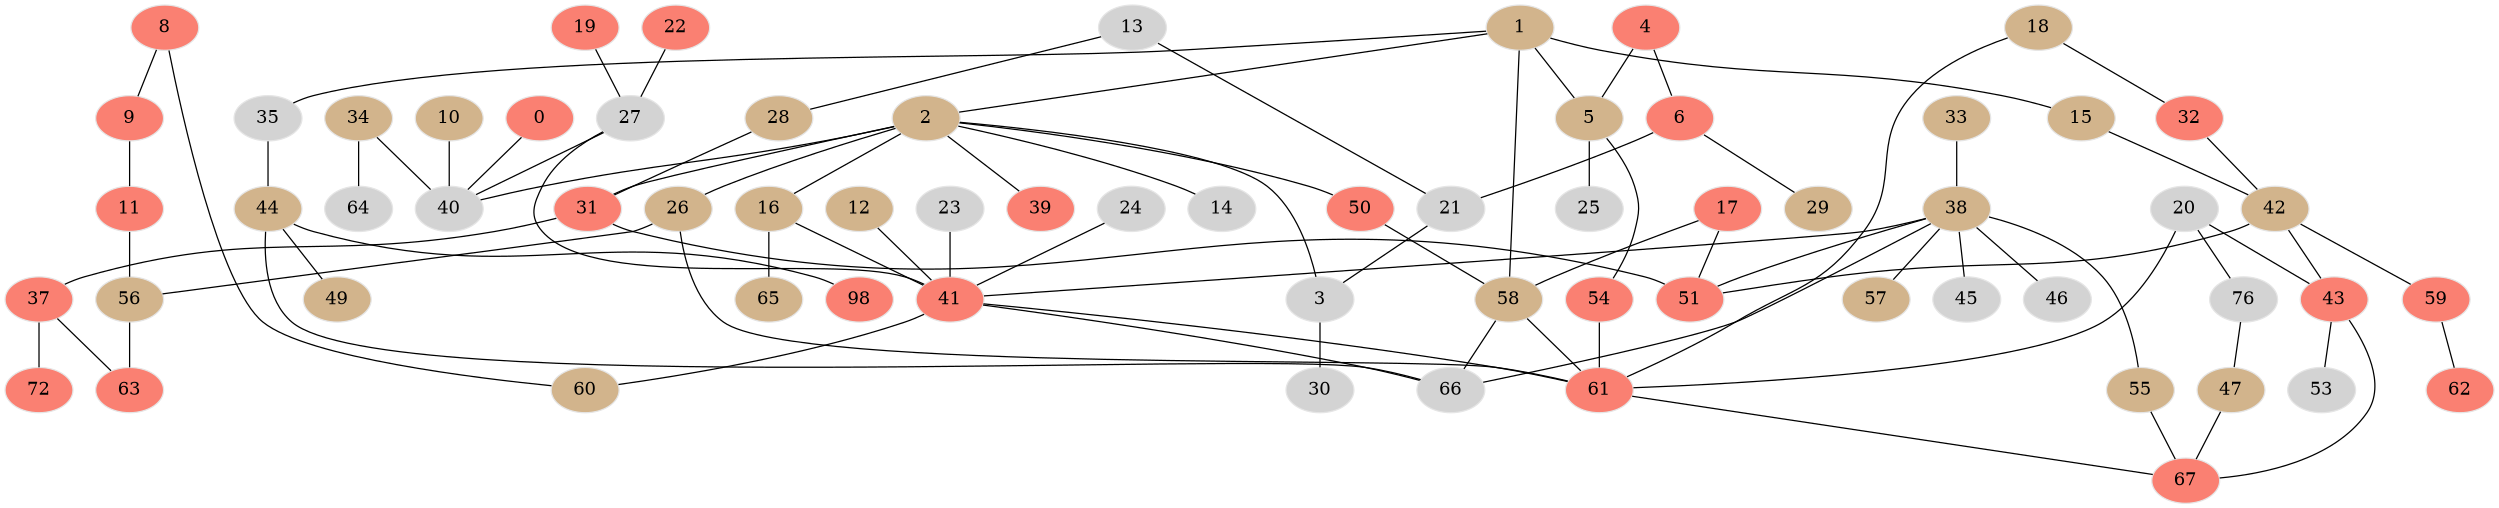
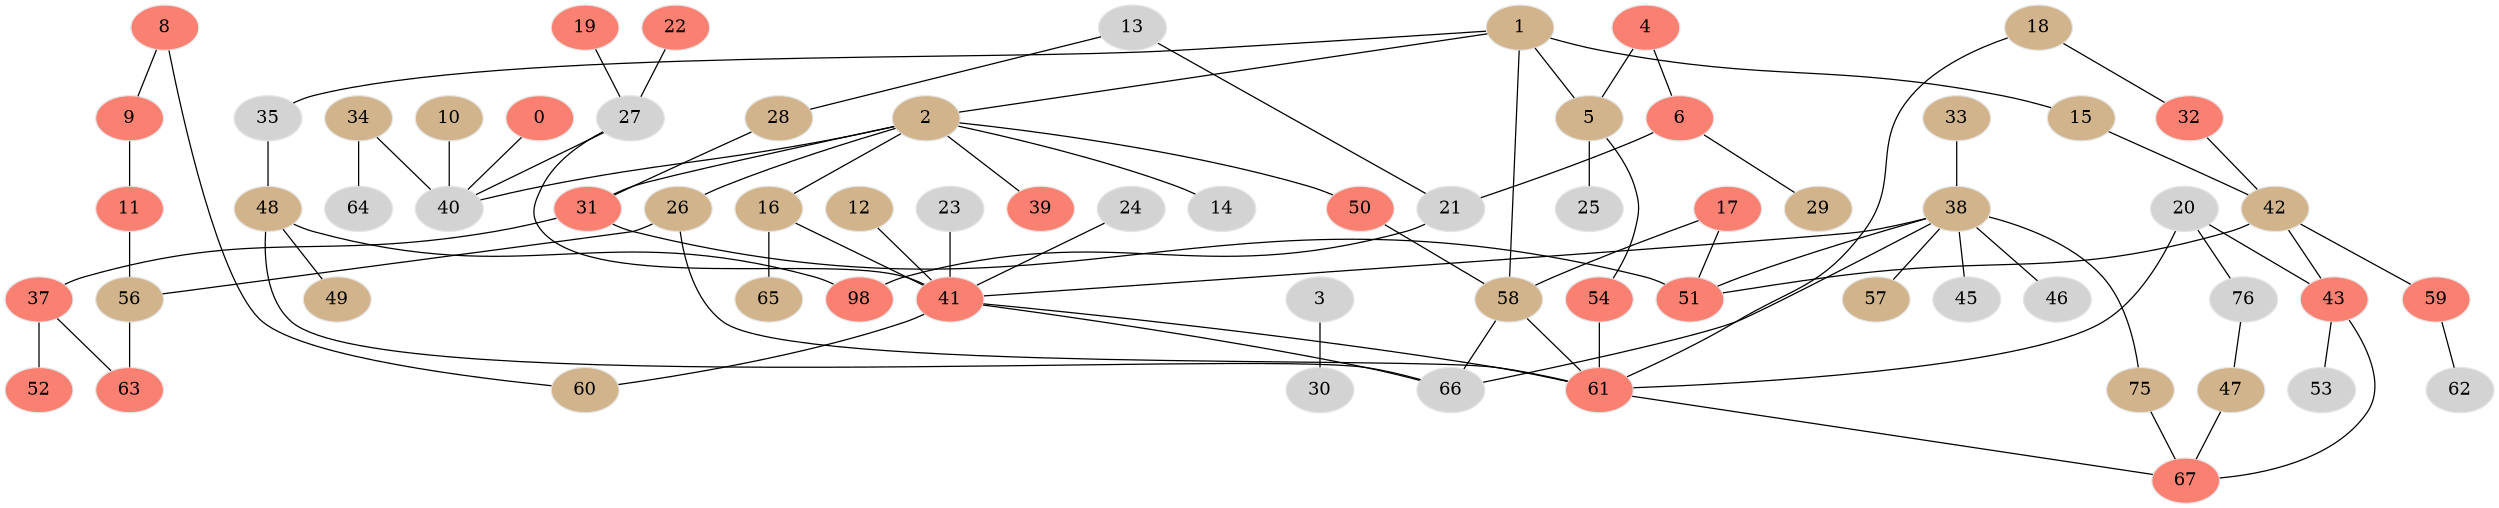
edge "2" -- "3": removed
node "44": label "44" -> "48"
edge "21" -- "3": now "21" -- "98"
node "72": label "72" -> "52"
node "55": label "55" -> "75"
node "62": fillcolor salmon -> lightgrey
